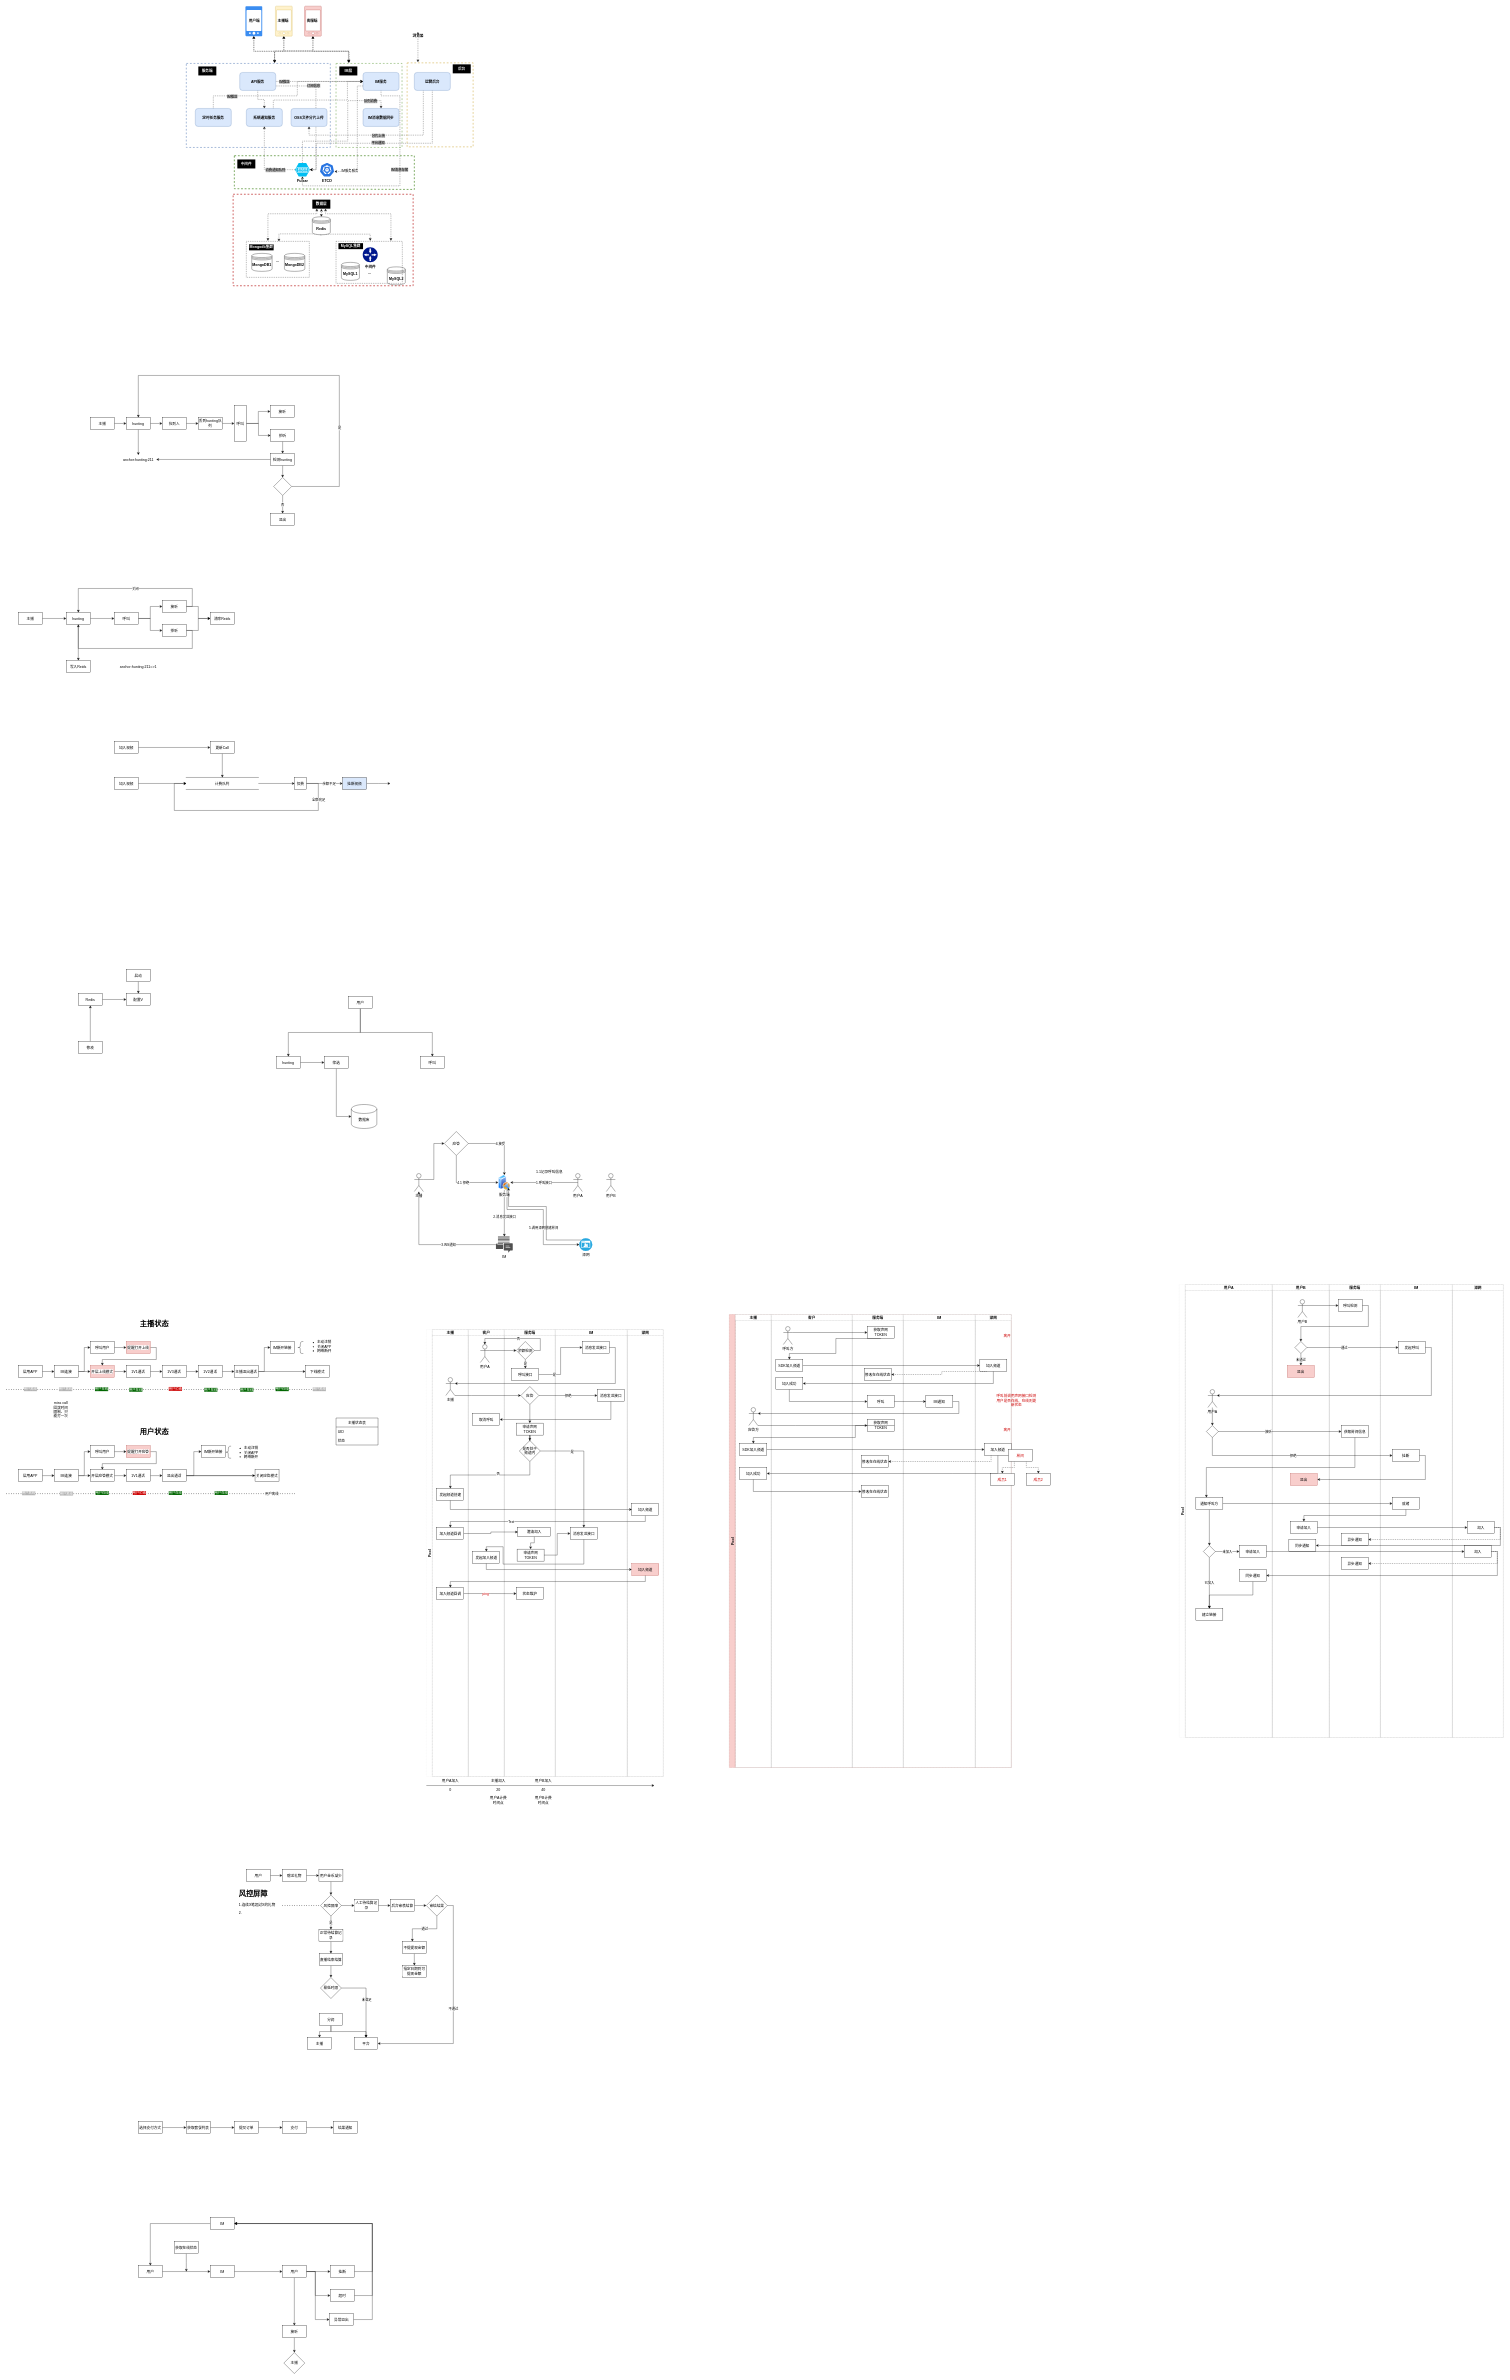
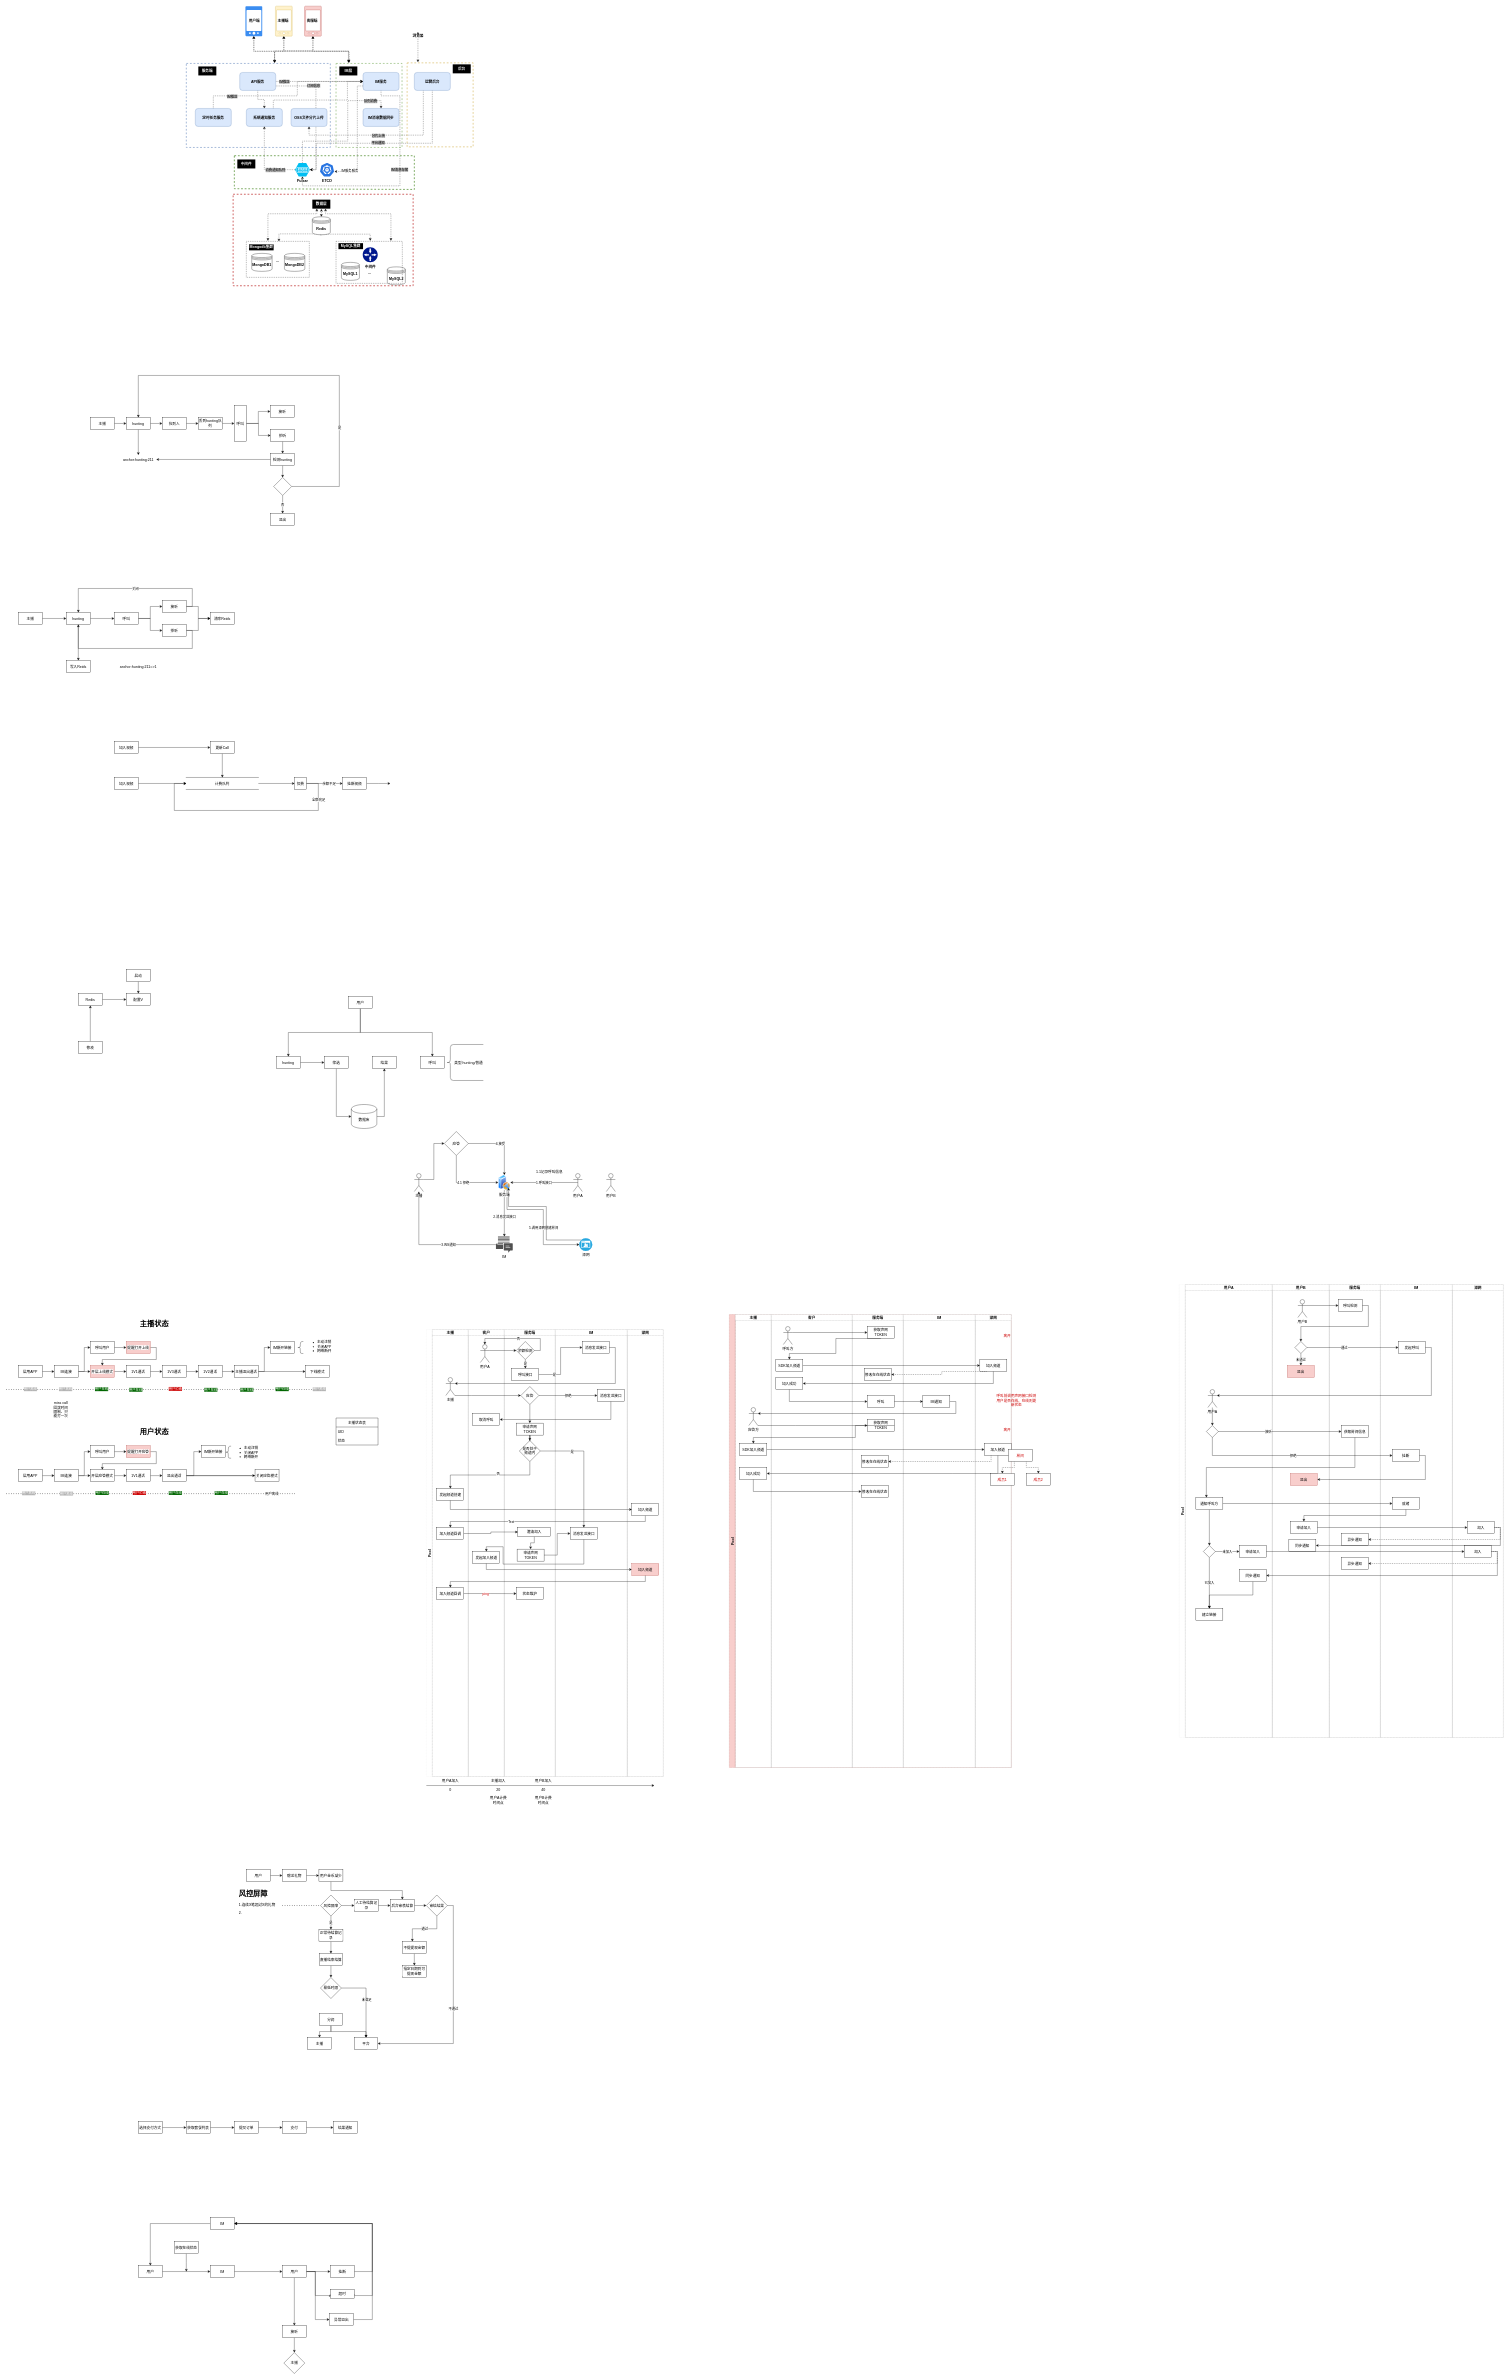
node "挂断视频": fillcolor #dae8fc -> #ffffff
node "结果": added
node "类型:hunting/普通": added
edge "数据库" -> "结果": added
node "IM通知": moved (939, 1401) -> (936, 1401)
edge "用户金币减少" -> "风控屏障": now "用户金币减少" -> "后台审核结算"
node "超时": size 24x12 -> 24x9
